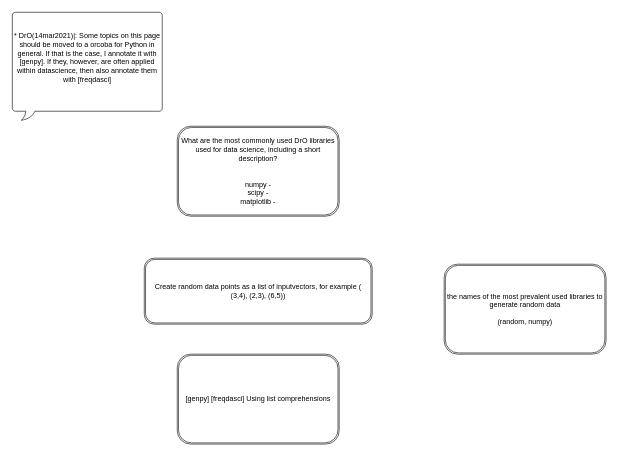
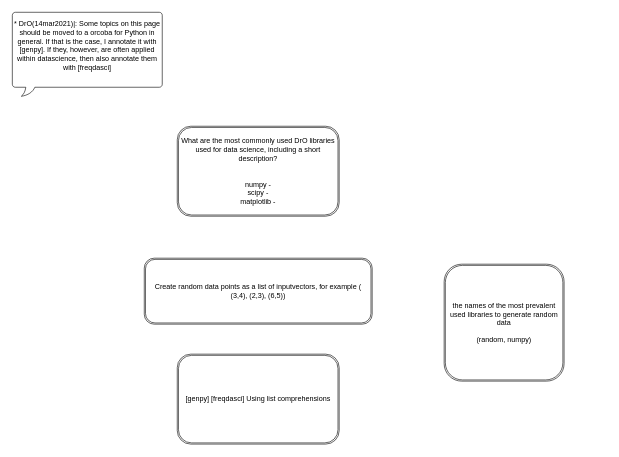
node "* DrO(14mar2021)|: Some topics on this page should be moved to a orcoba for Python in general. If that is the case, I annotate it with [genpy]. If they, however, are often applied within datascience, then also annotate them with [freqdasci]": size 150x108 -> 150x84
node "the names of the most prevalent used libraries to generate random data (random, numpy)": size 162x90 -> 120x117
